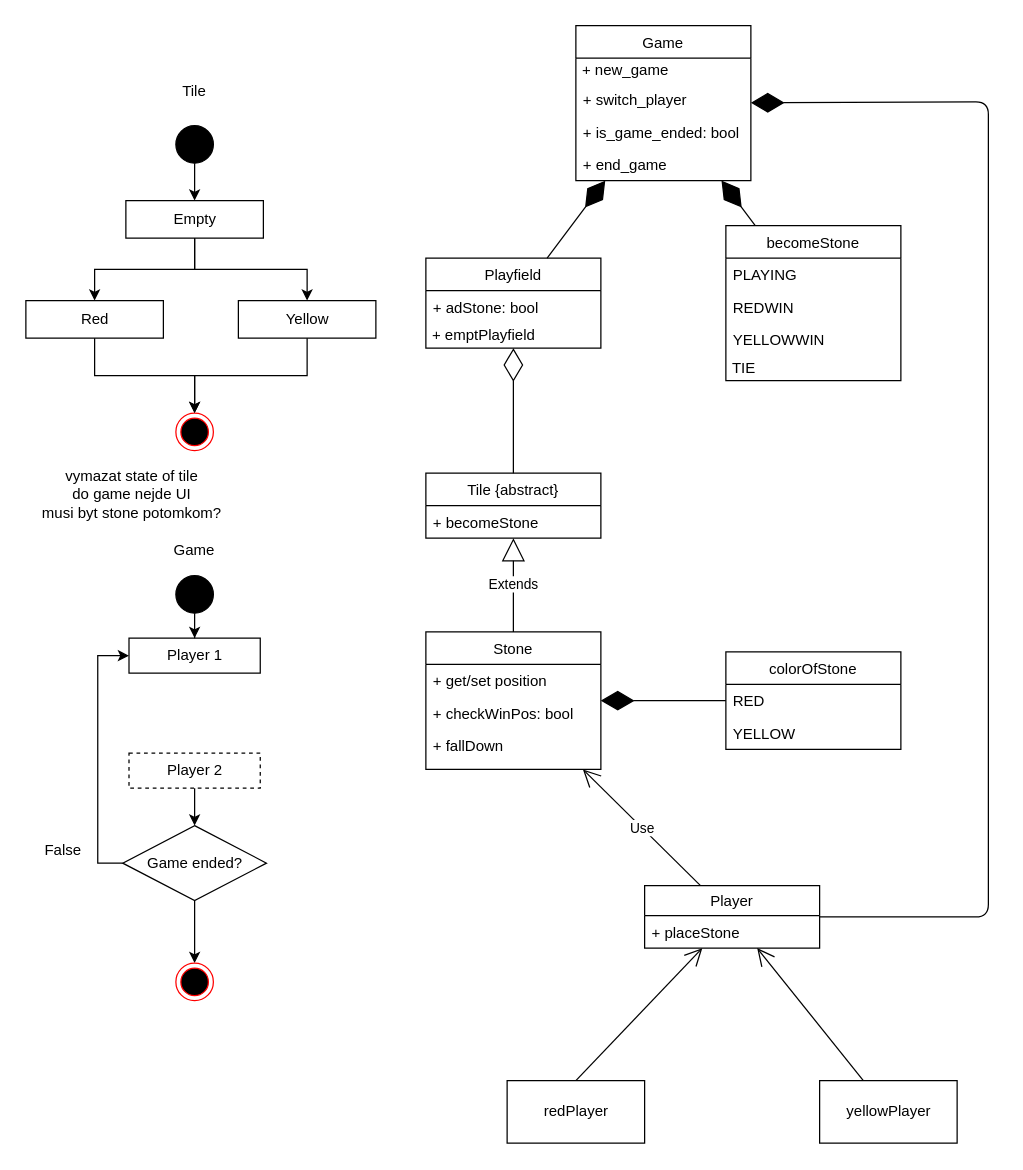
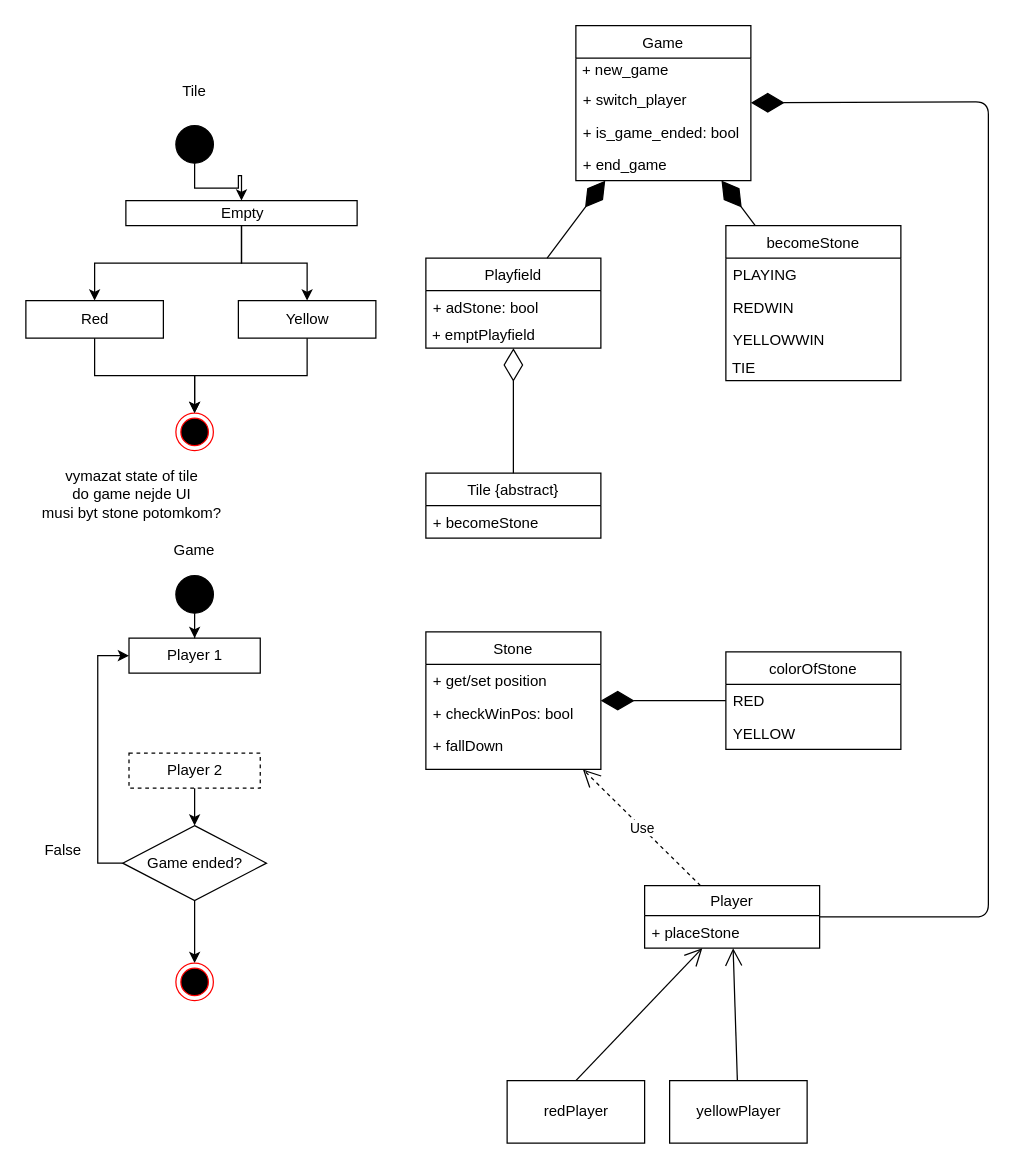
node "Empty": size 138x38 -> 231x25
edge "Stone" -> "+ becomeStone": removed, label "Extends"
edge "Player" -> "Stone": style solid -> dashed
node "yellowPlayer": moved (888, 1112) -> (738, 1112)
